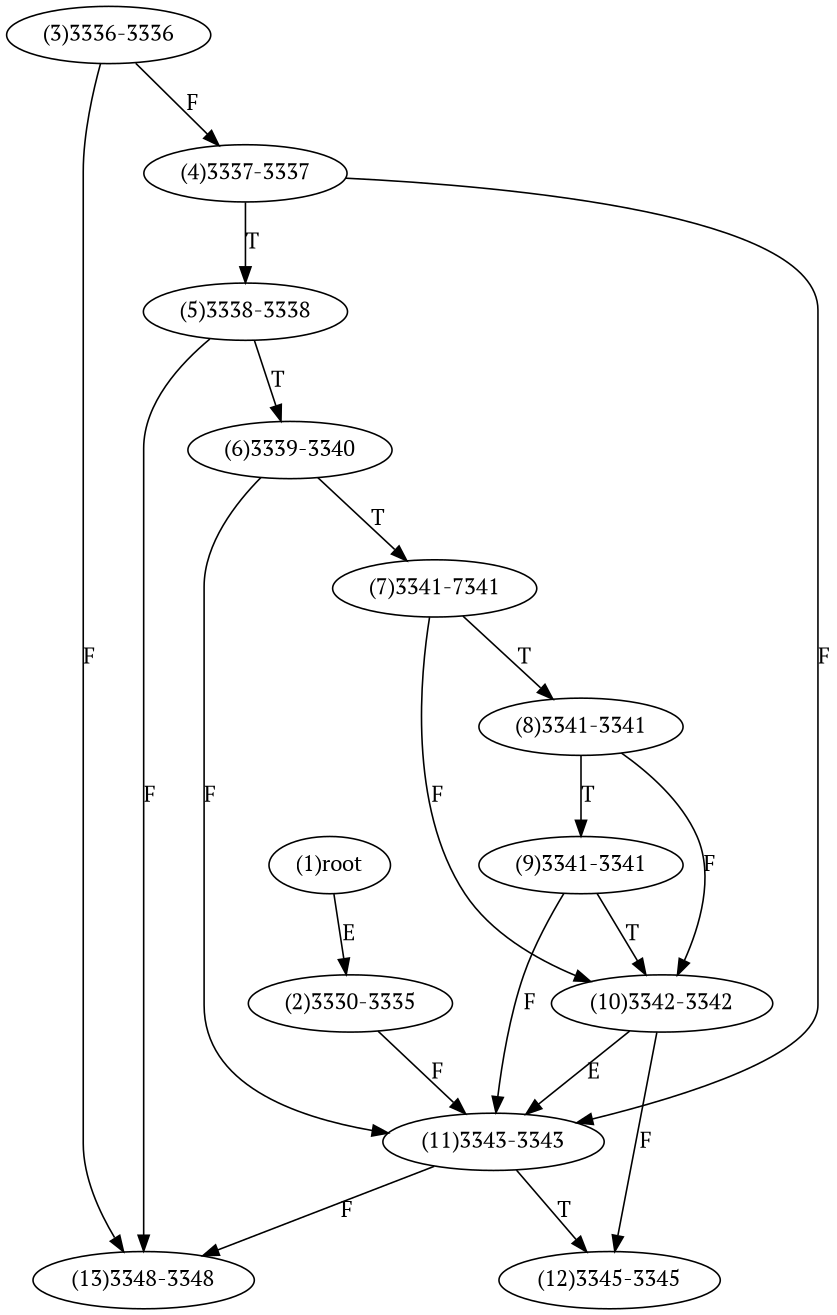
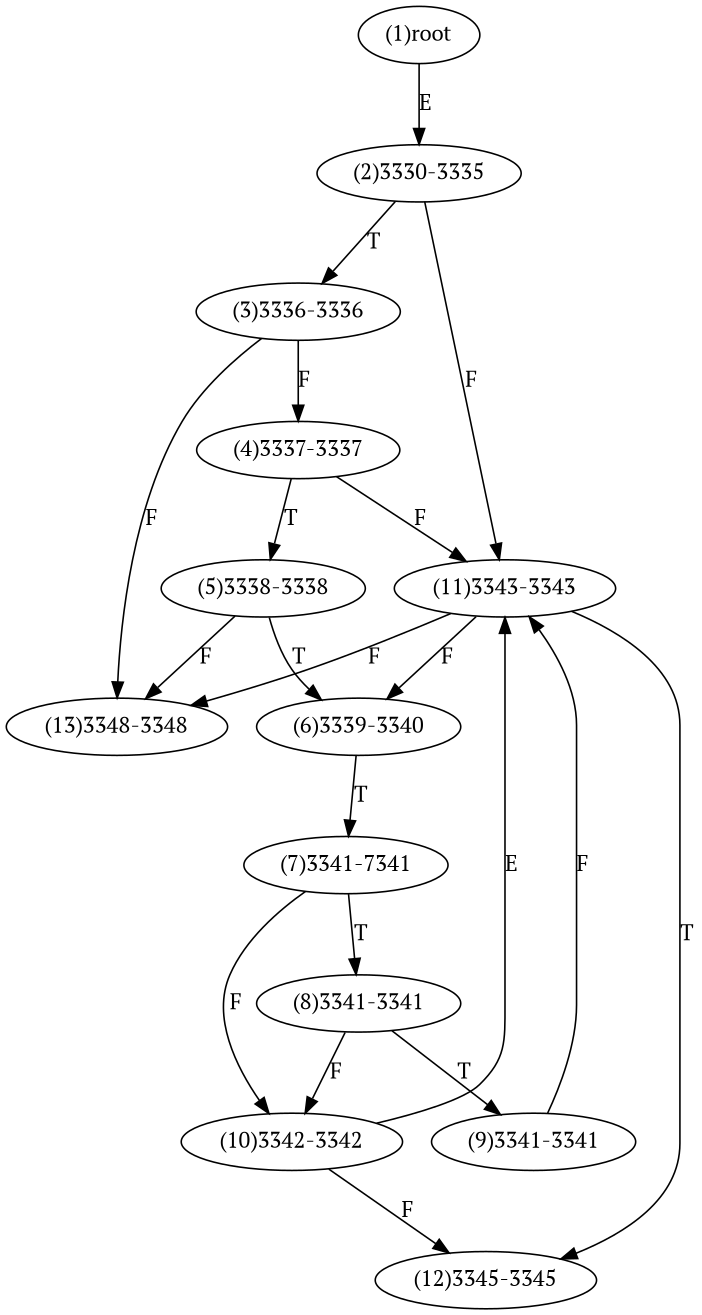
edge "(2)3330-3335" -> "(3)3336-3336": added, label "T"
edge "(6)3339-3340" -> "(11)3343-3343": reversed
edge "(9)3341-3341" -> "(10)3342-3342": removed, label "T"
